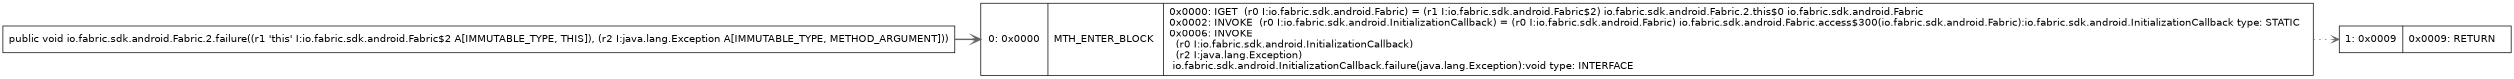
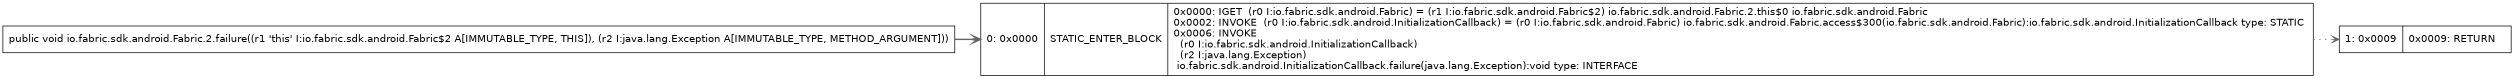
node "0: 0x0000": text "MTH_ENTER_BLOCK" -> "STATIC_ENTER_BLOCK"
